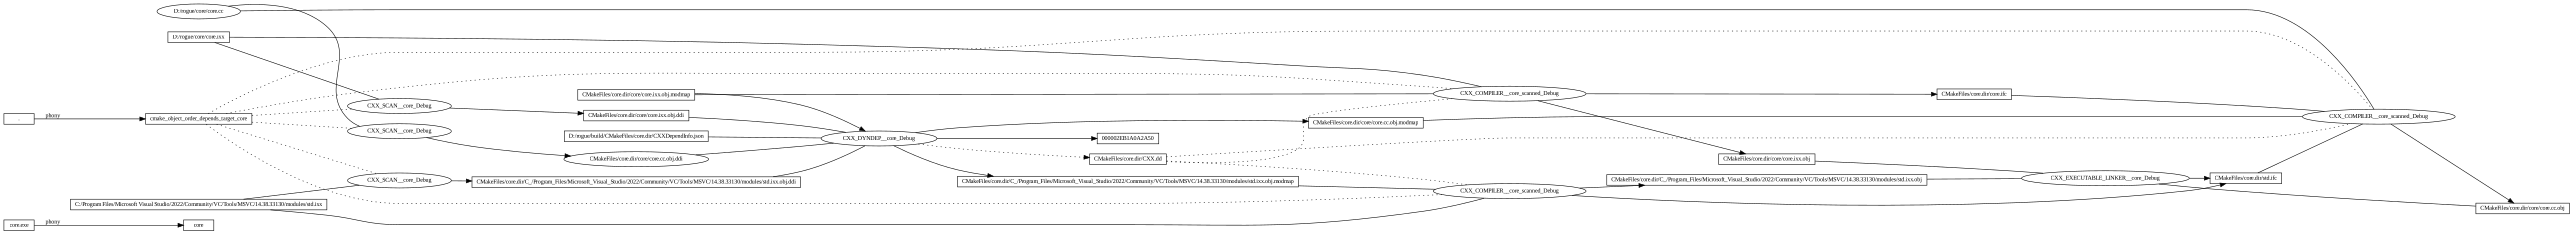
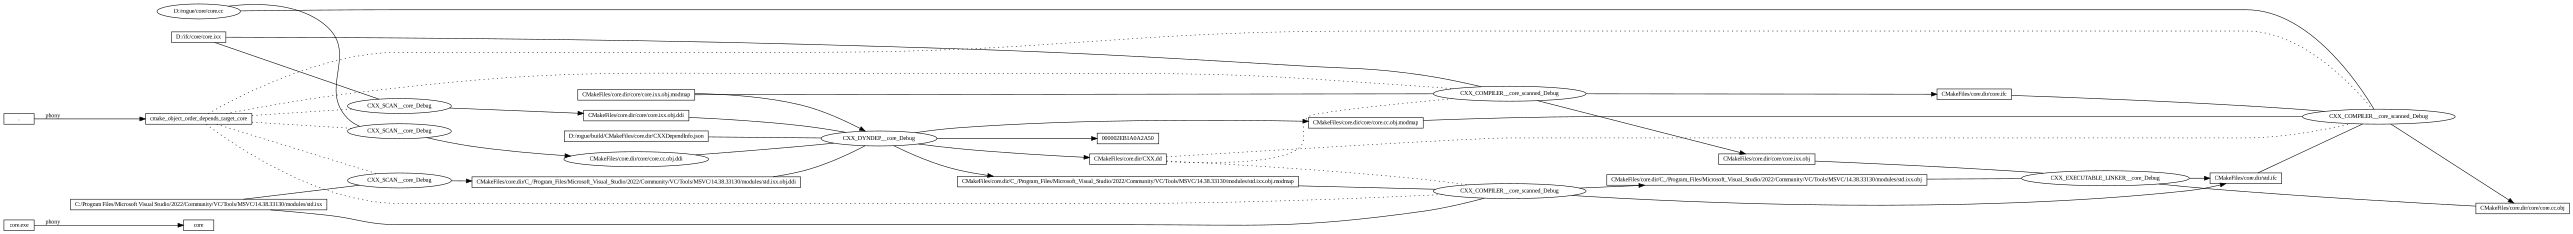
node "D:/rogue/core/core.ixx": label "D:/rogue/core/core.ixx" -> "D:/ifc/core/core.ixx"
edge "CXX_DYNDEP__core_Debug" -> "CMakeFiles/core.dir/CXX.dd": style dotted -> solid
